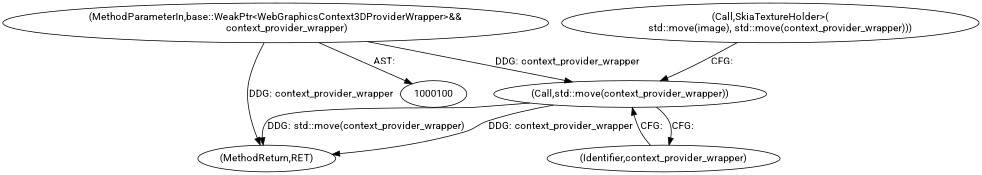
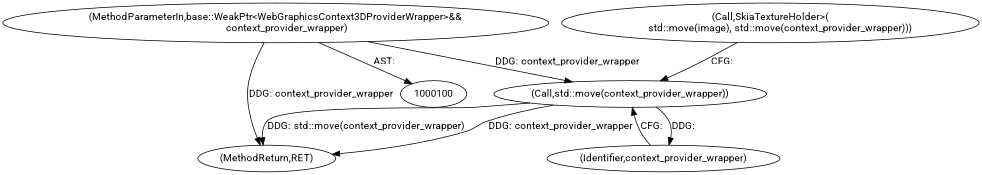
edge "(Call,std::move(context_provider_wrapper))" -> "(Identifier,context_provider_wrapper)": label "CFG: " -> "DDG: "
